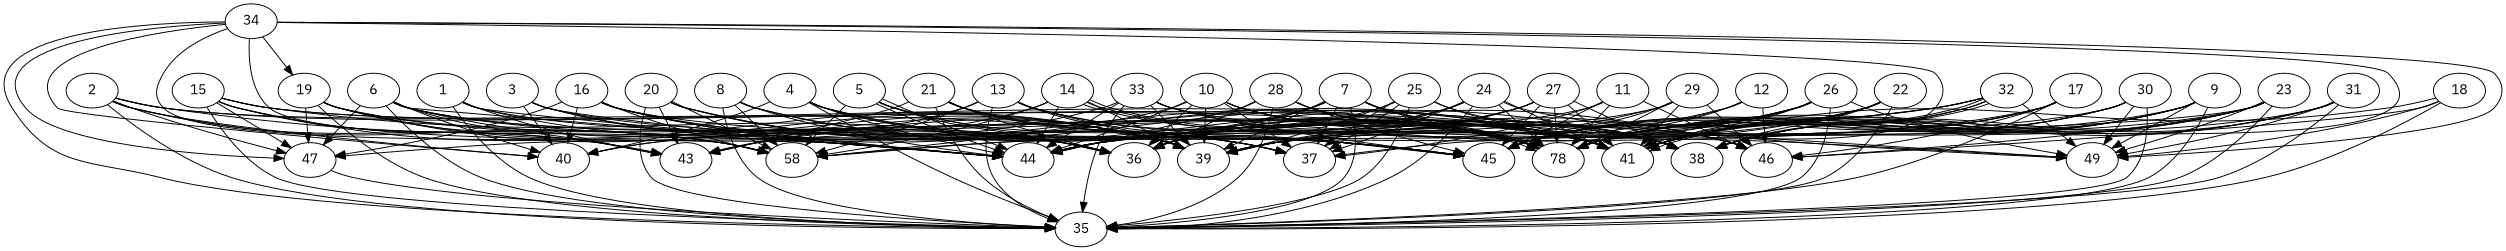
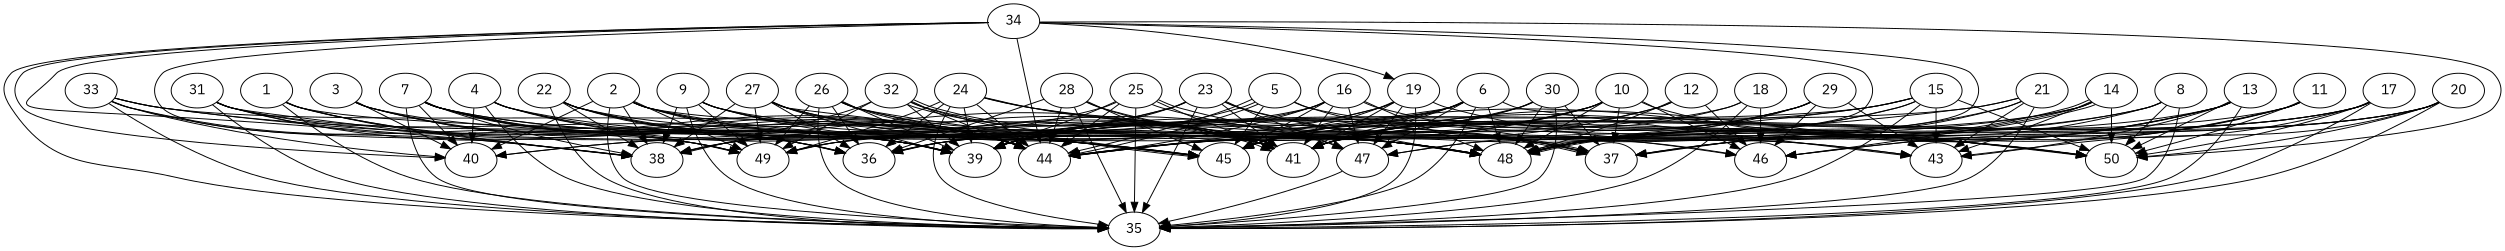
edge "27" -> "49": added
edge "2" -> "49": added
edge "15" -> "36": now "15" -> "39"
node "58": label "58" -> "50"
node "78": label "78" -> "48"
